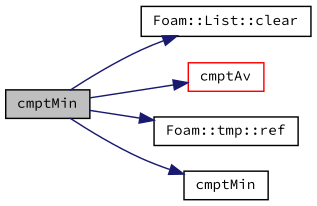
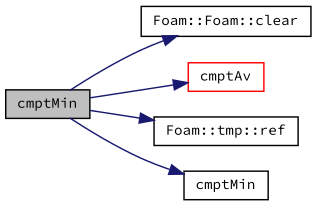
node "Foam::List::clear": label "Foam::List::clear" -> "Foam::Foam::clear"
